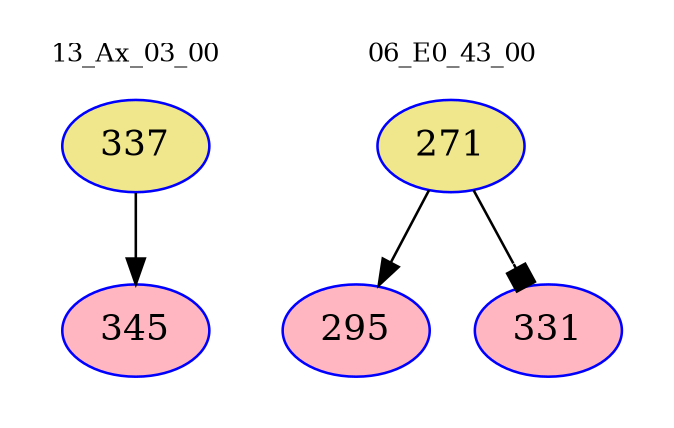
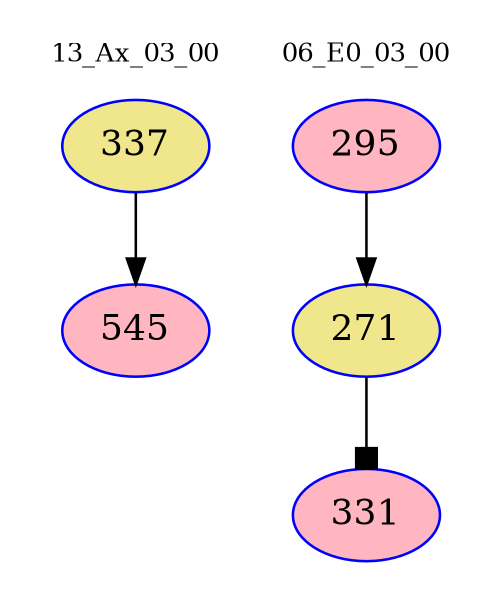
cluster "06_E0_43_00": label "06_E0_43_00" -> "06_E0_03_00"
edge "271" -> "295": reversed
node "345": label "345" -> "545"
